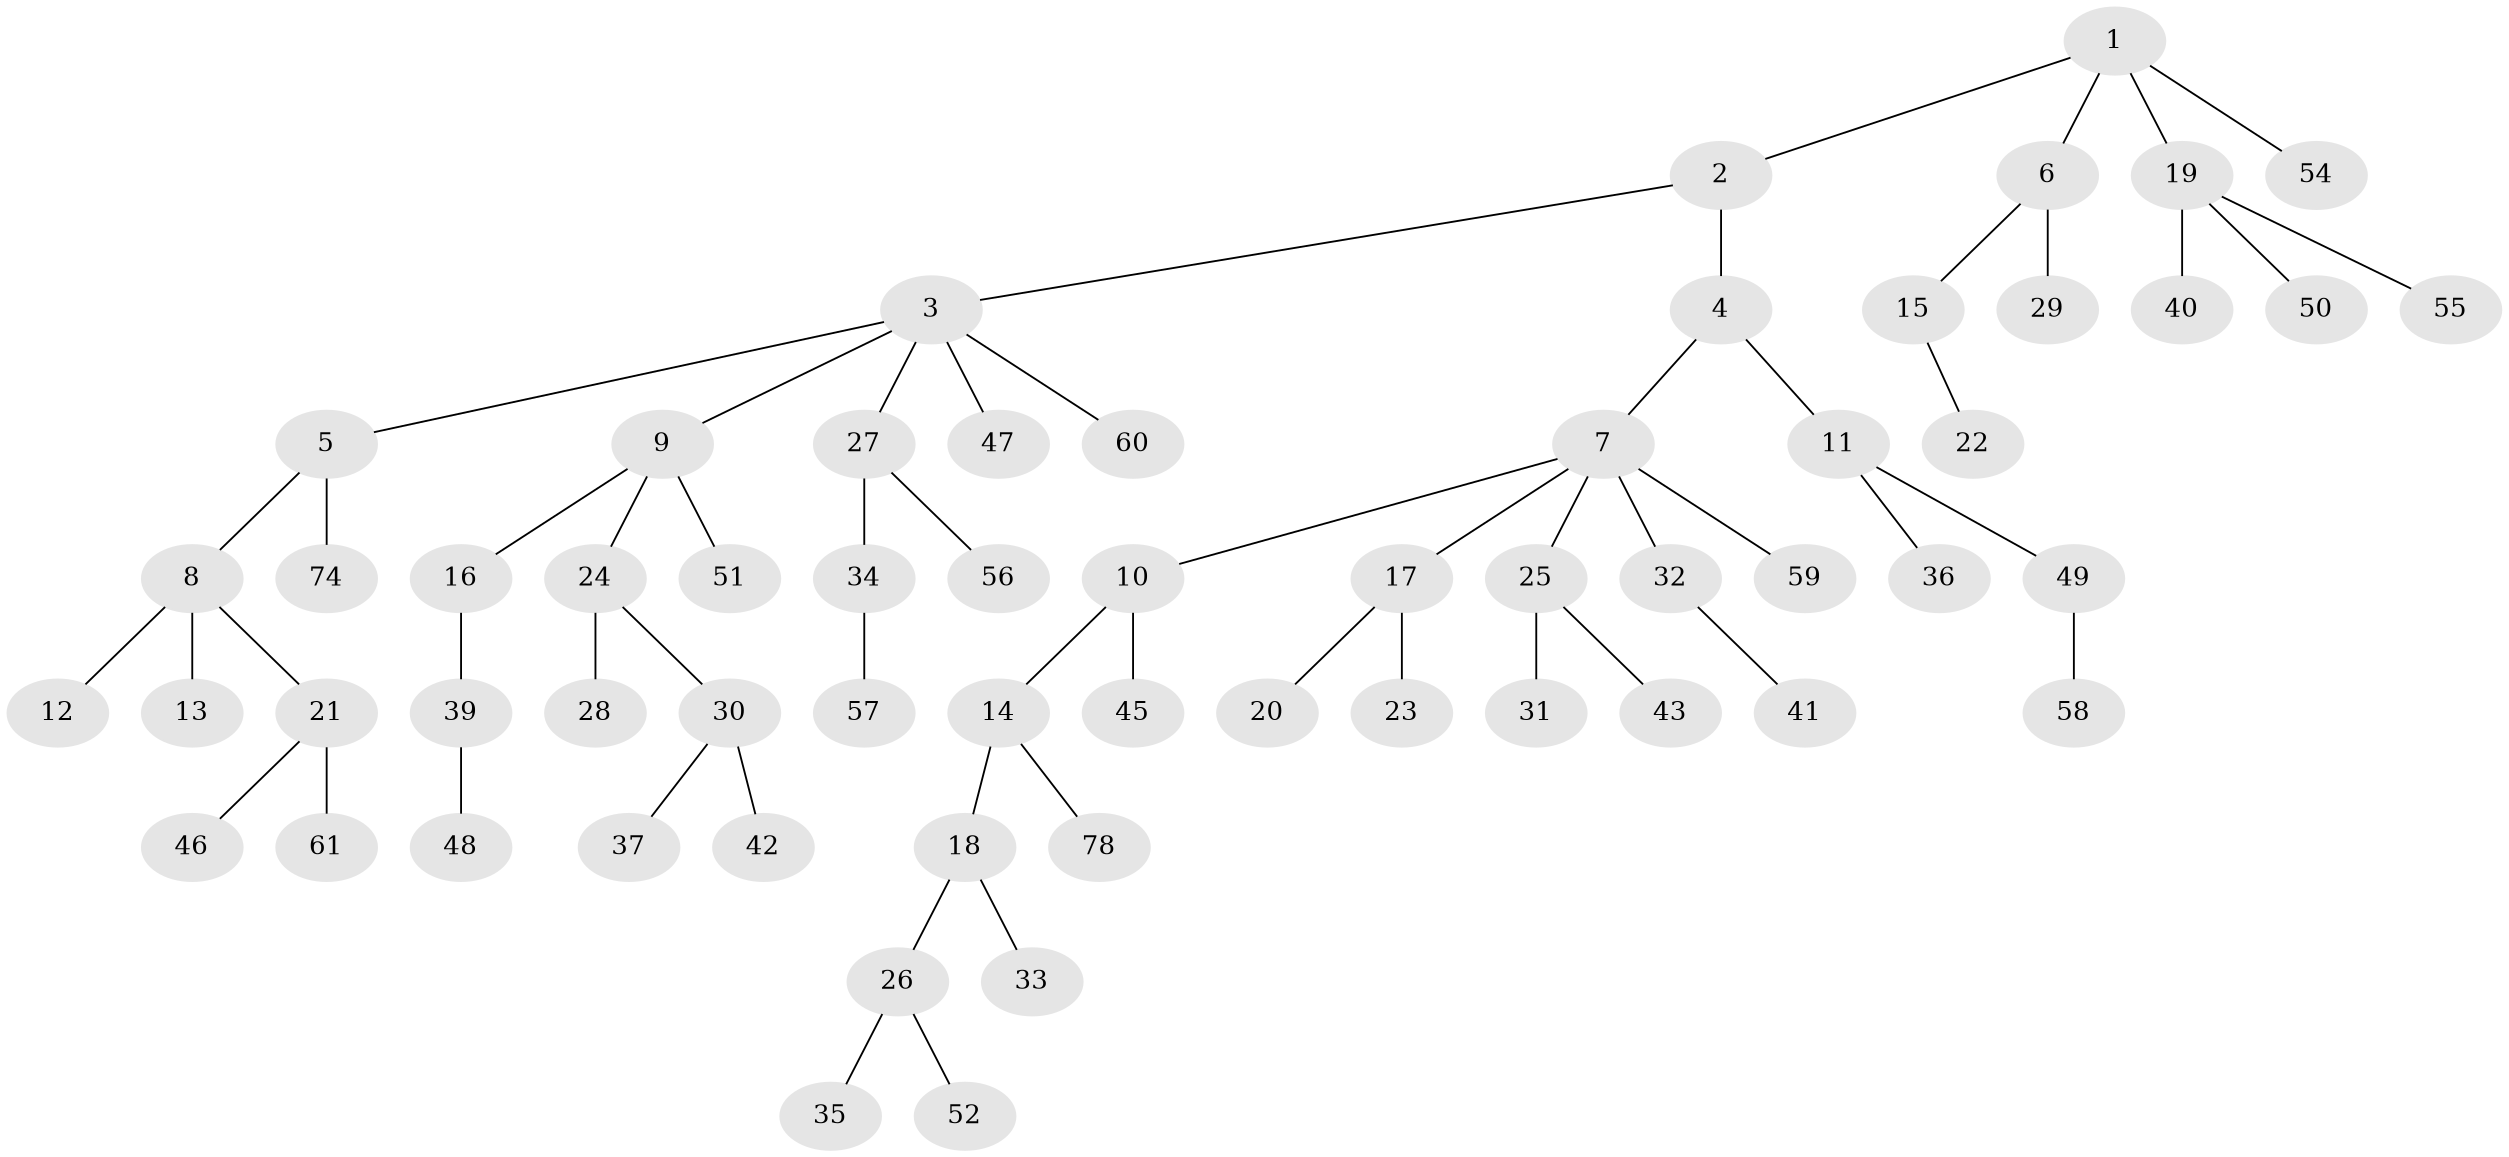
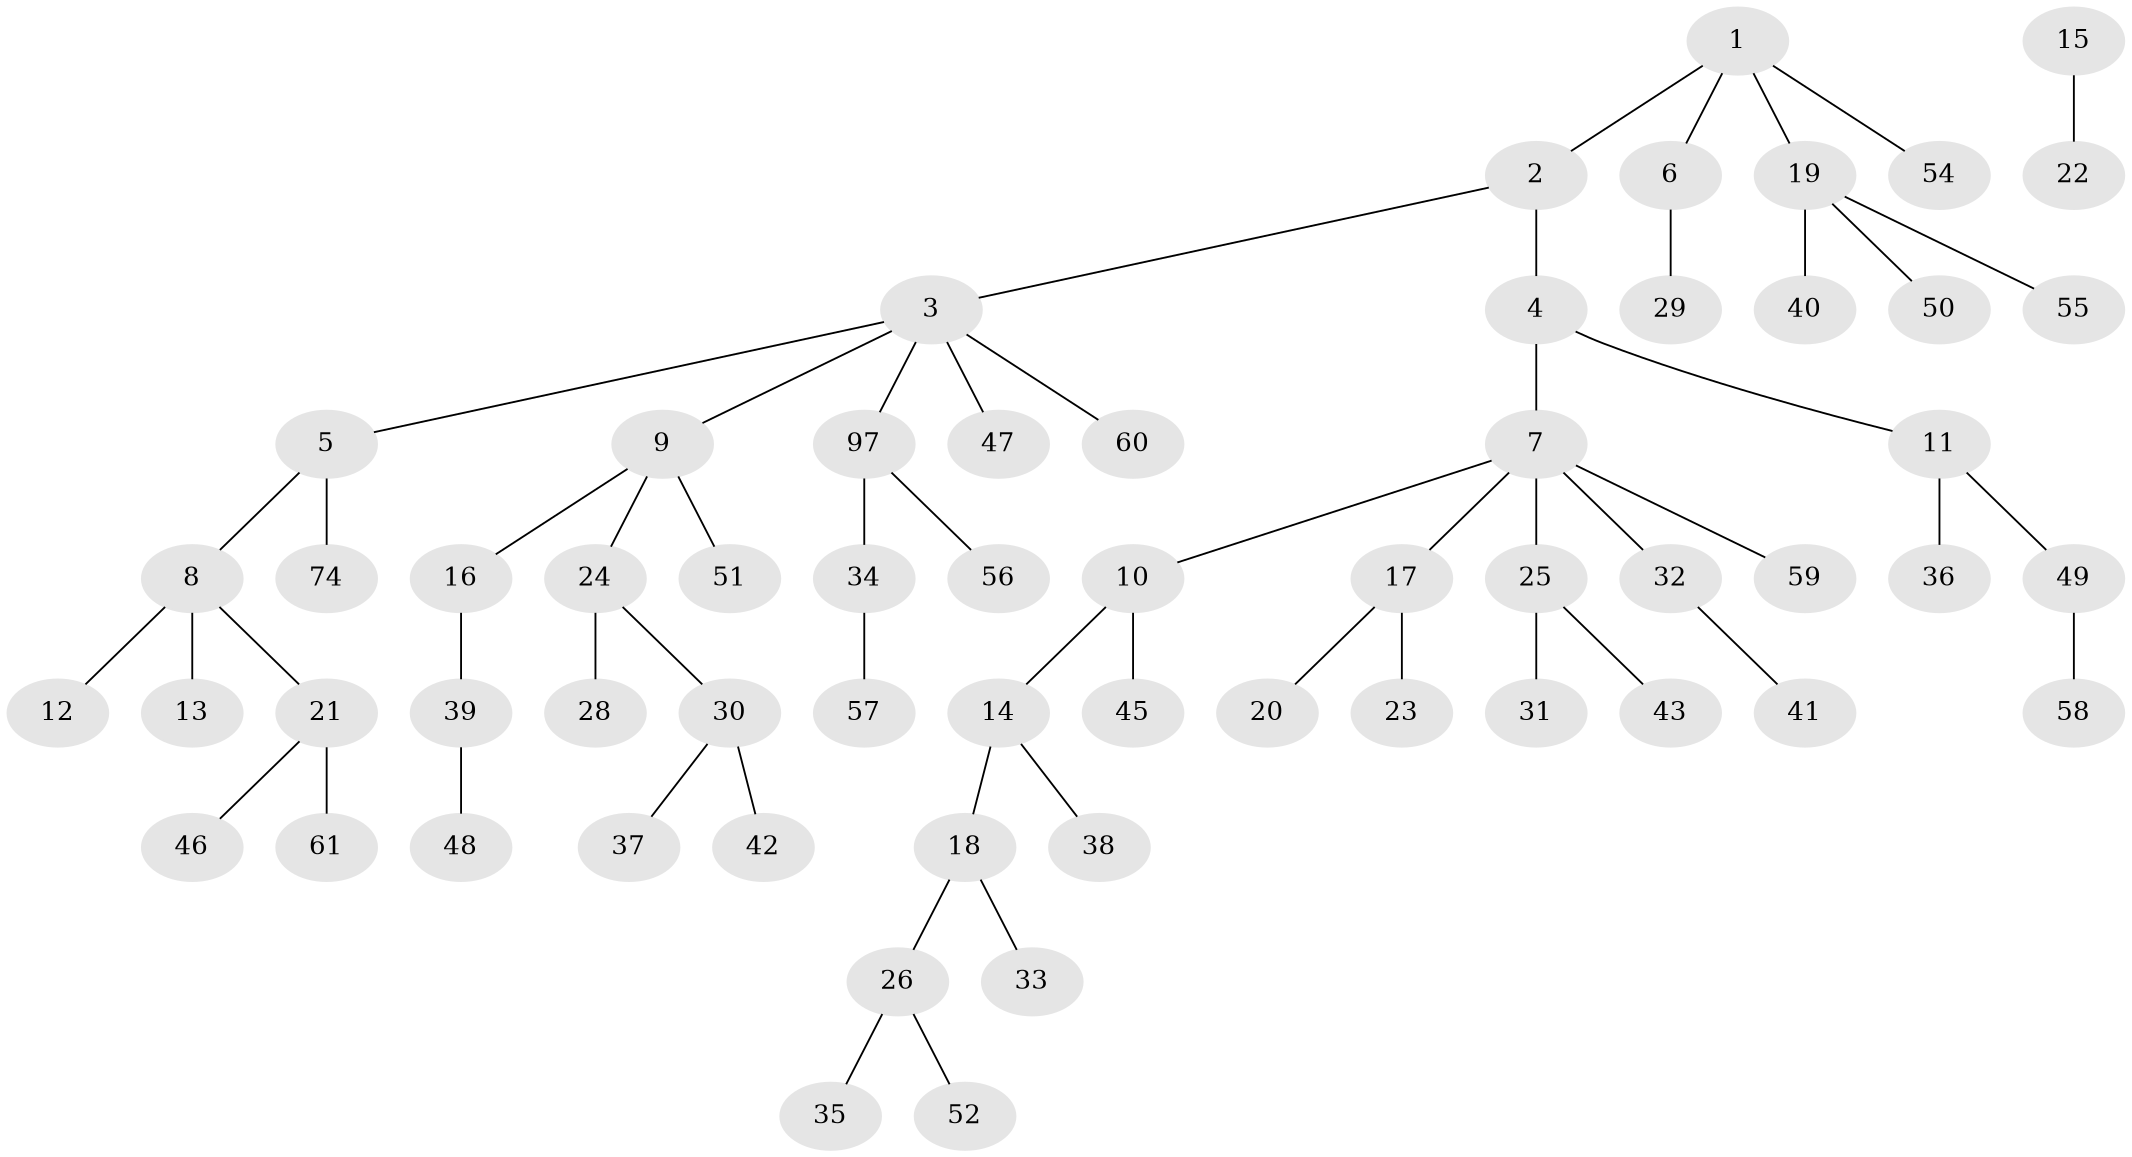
edge "6" -- "15": removed
node "27": label "27" -> "97"
node "78": label "78" -> "38"
